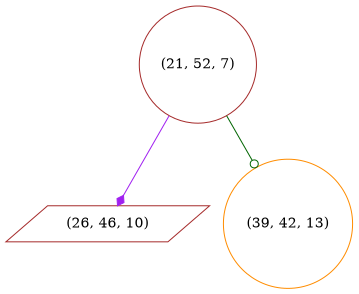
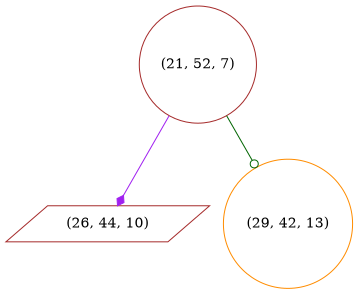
node "(26, 46, 10)": label "(26, 46, 10)" -> "(26, 44, 10)"
node "(39, 42, 13)": label "(39, 42, 13)" -> "(29, 42, 13)"
